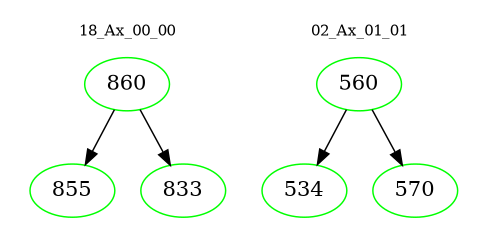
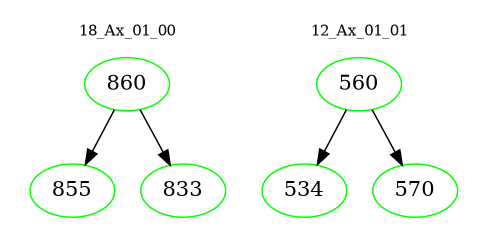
cluster "18_Ax_00_00": label "18_Ax_00_00" -> "18_Ax_01_00"
cluster "02_Ax_01_01": label "02_Ax_01_01" -> "12_Ax_01_01"
